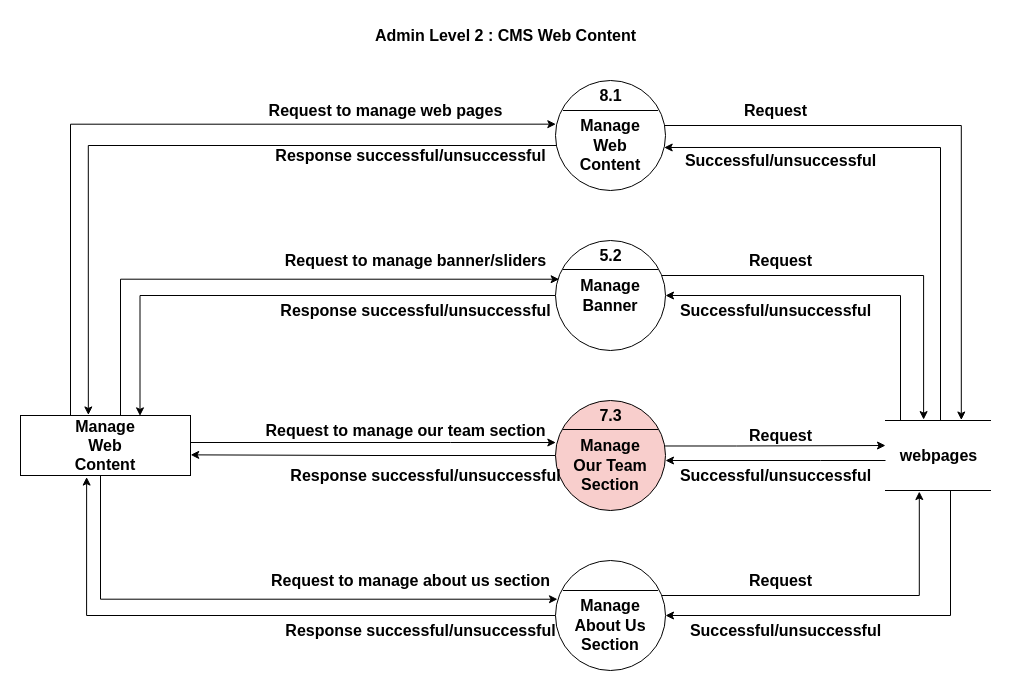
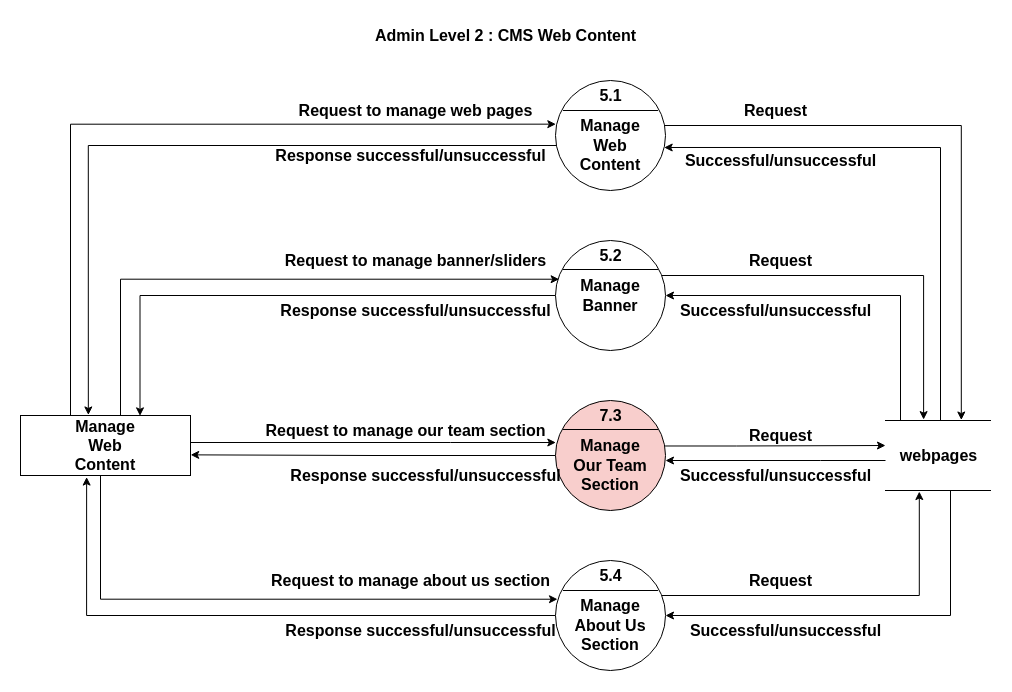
node "8.1": label "8.1" -> "5.1"
node "Request to manage web pages": moved (386, 111) -> (416, 111)
node "5.4": added
